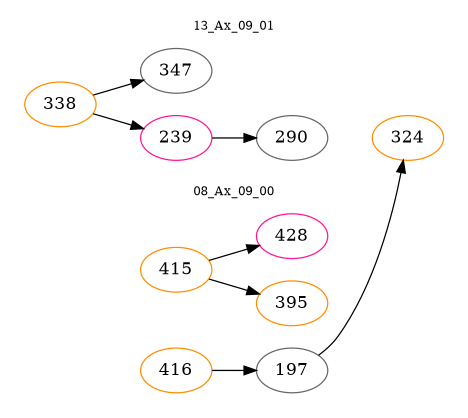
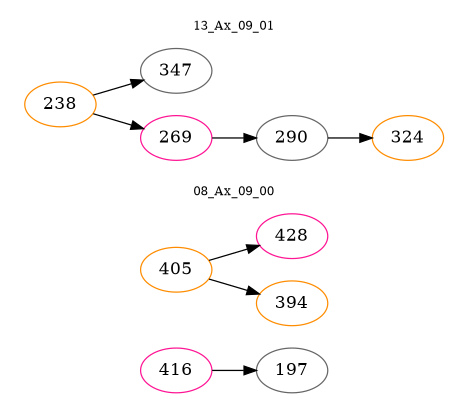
node "338": label "338" -> "238"
node "239": label "239" -> "269"
node "415": label "415" -> "405"
edge "197" -> "324": now "290" -> "324"
node "395": label "395" -> "394"
node "416": color darkorange -> deeppink
